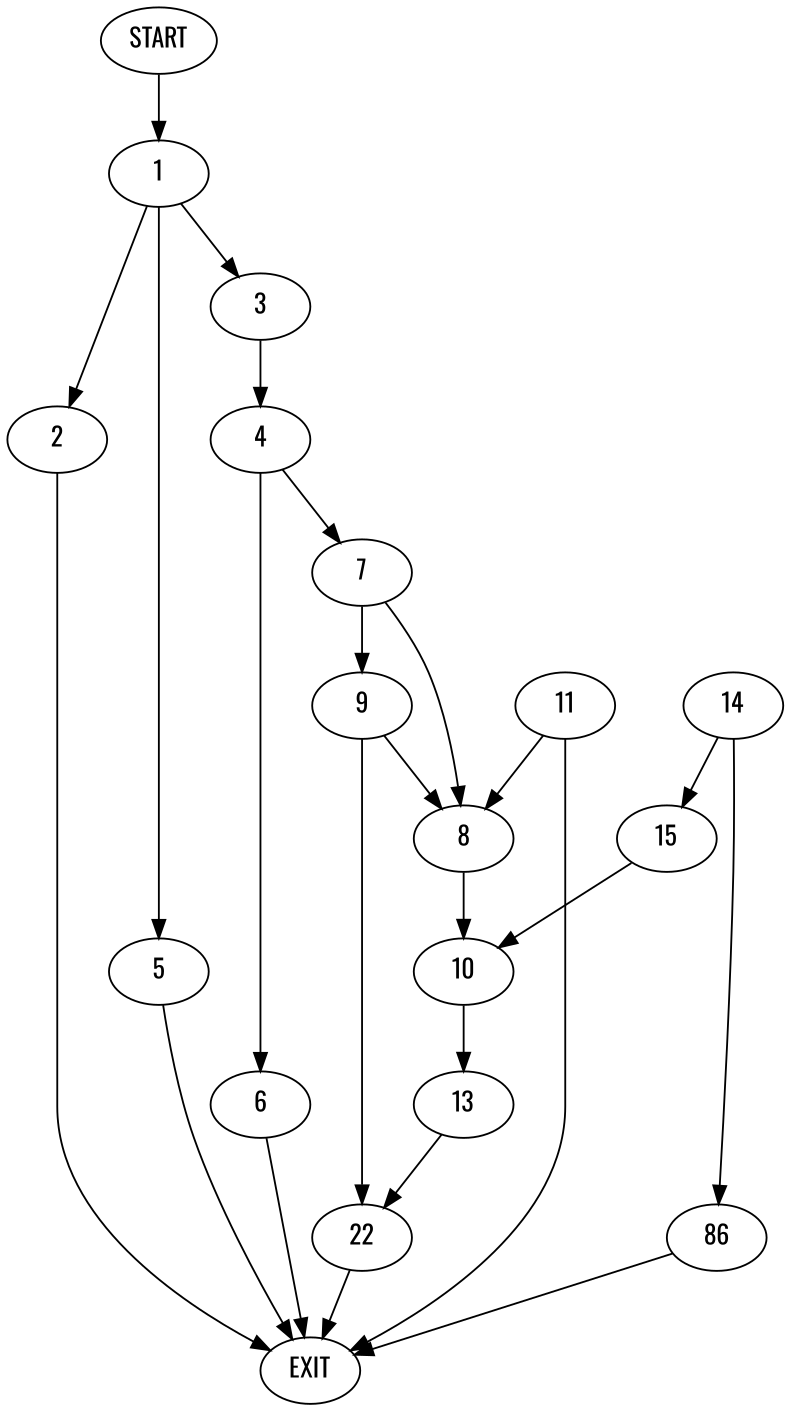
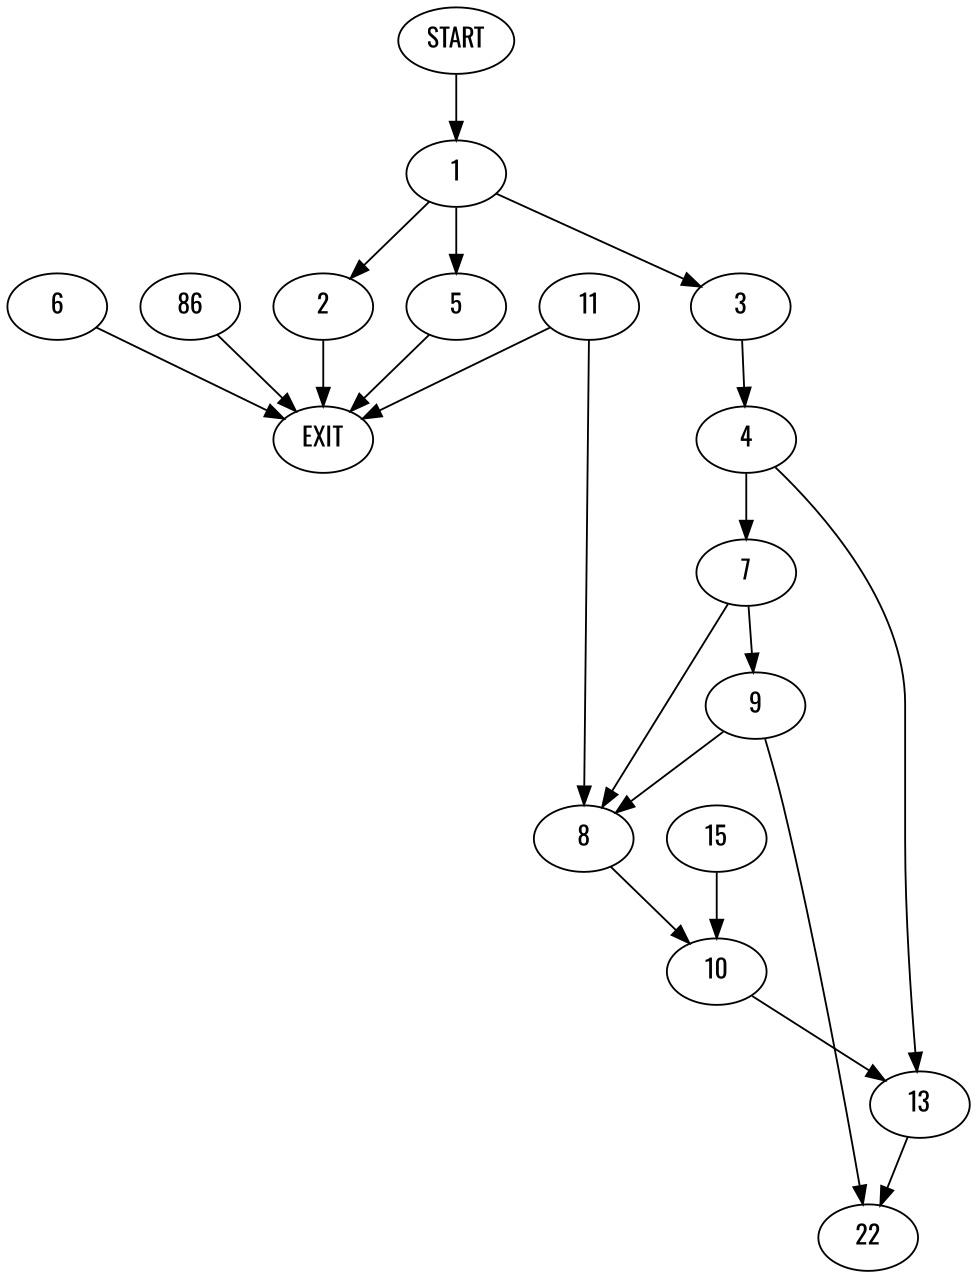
node "14": removed
edge "4" -> "6": now "4" -> "13"
edge "22" -> "EXIT": removed
